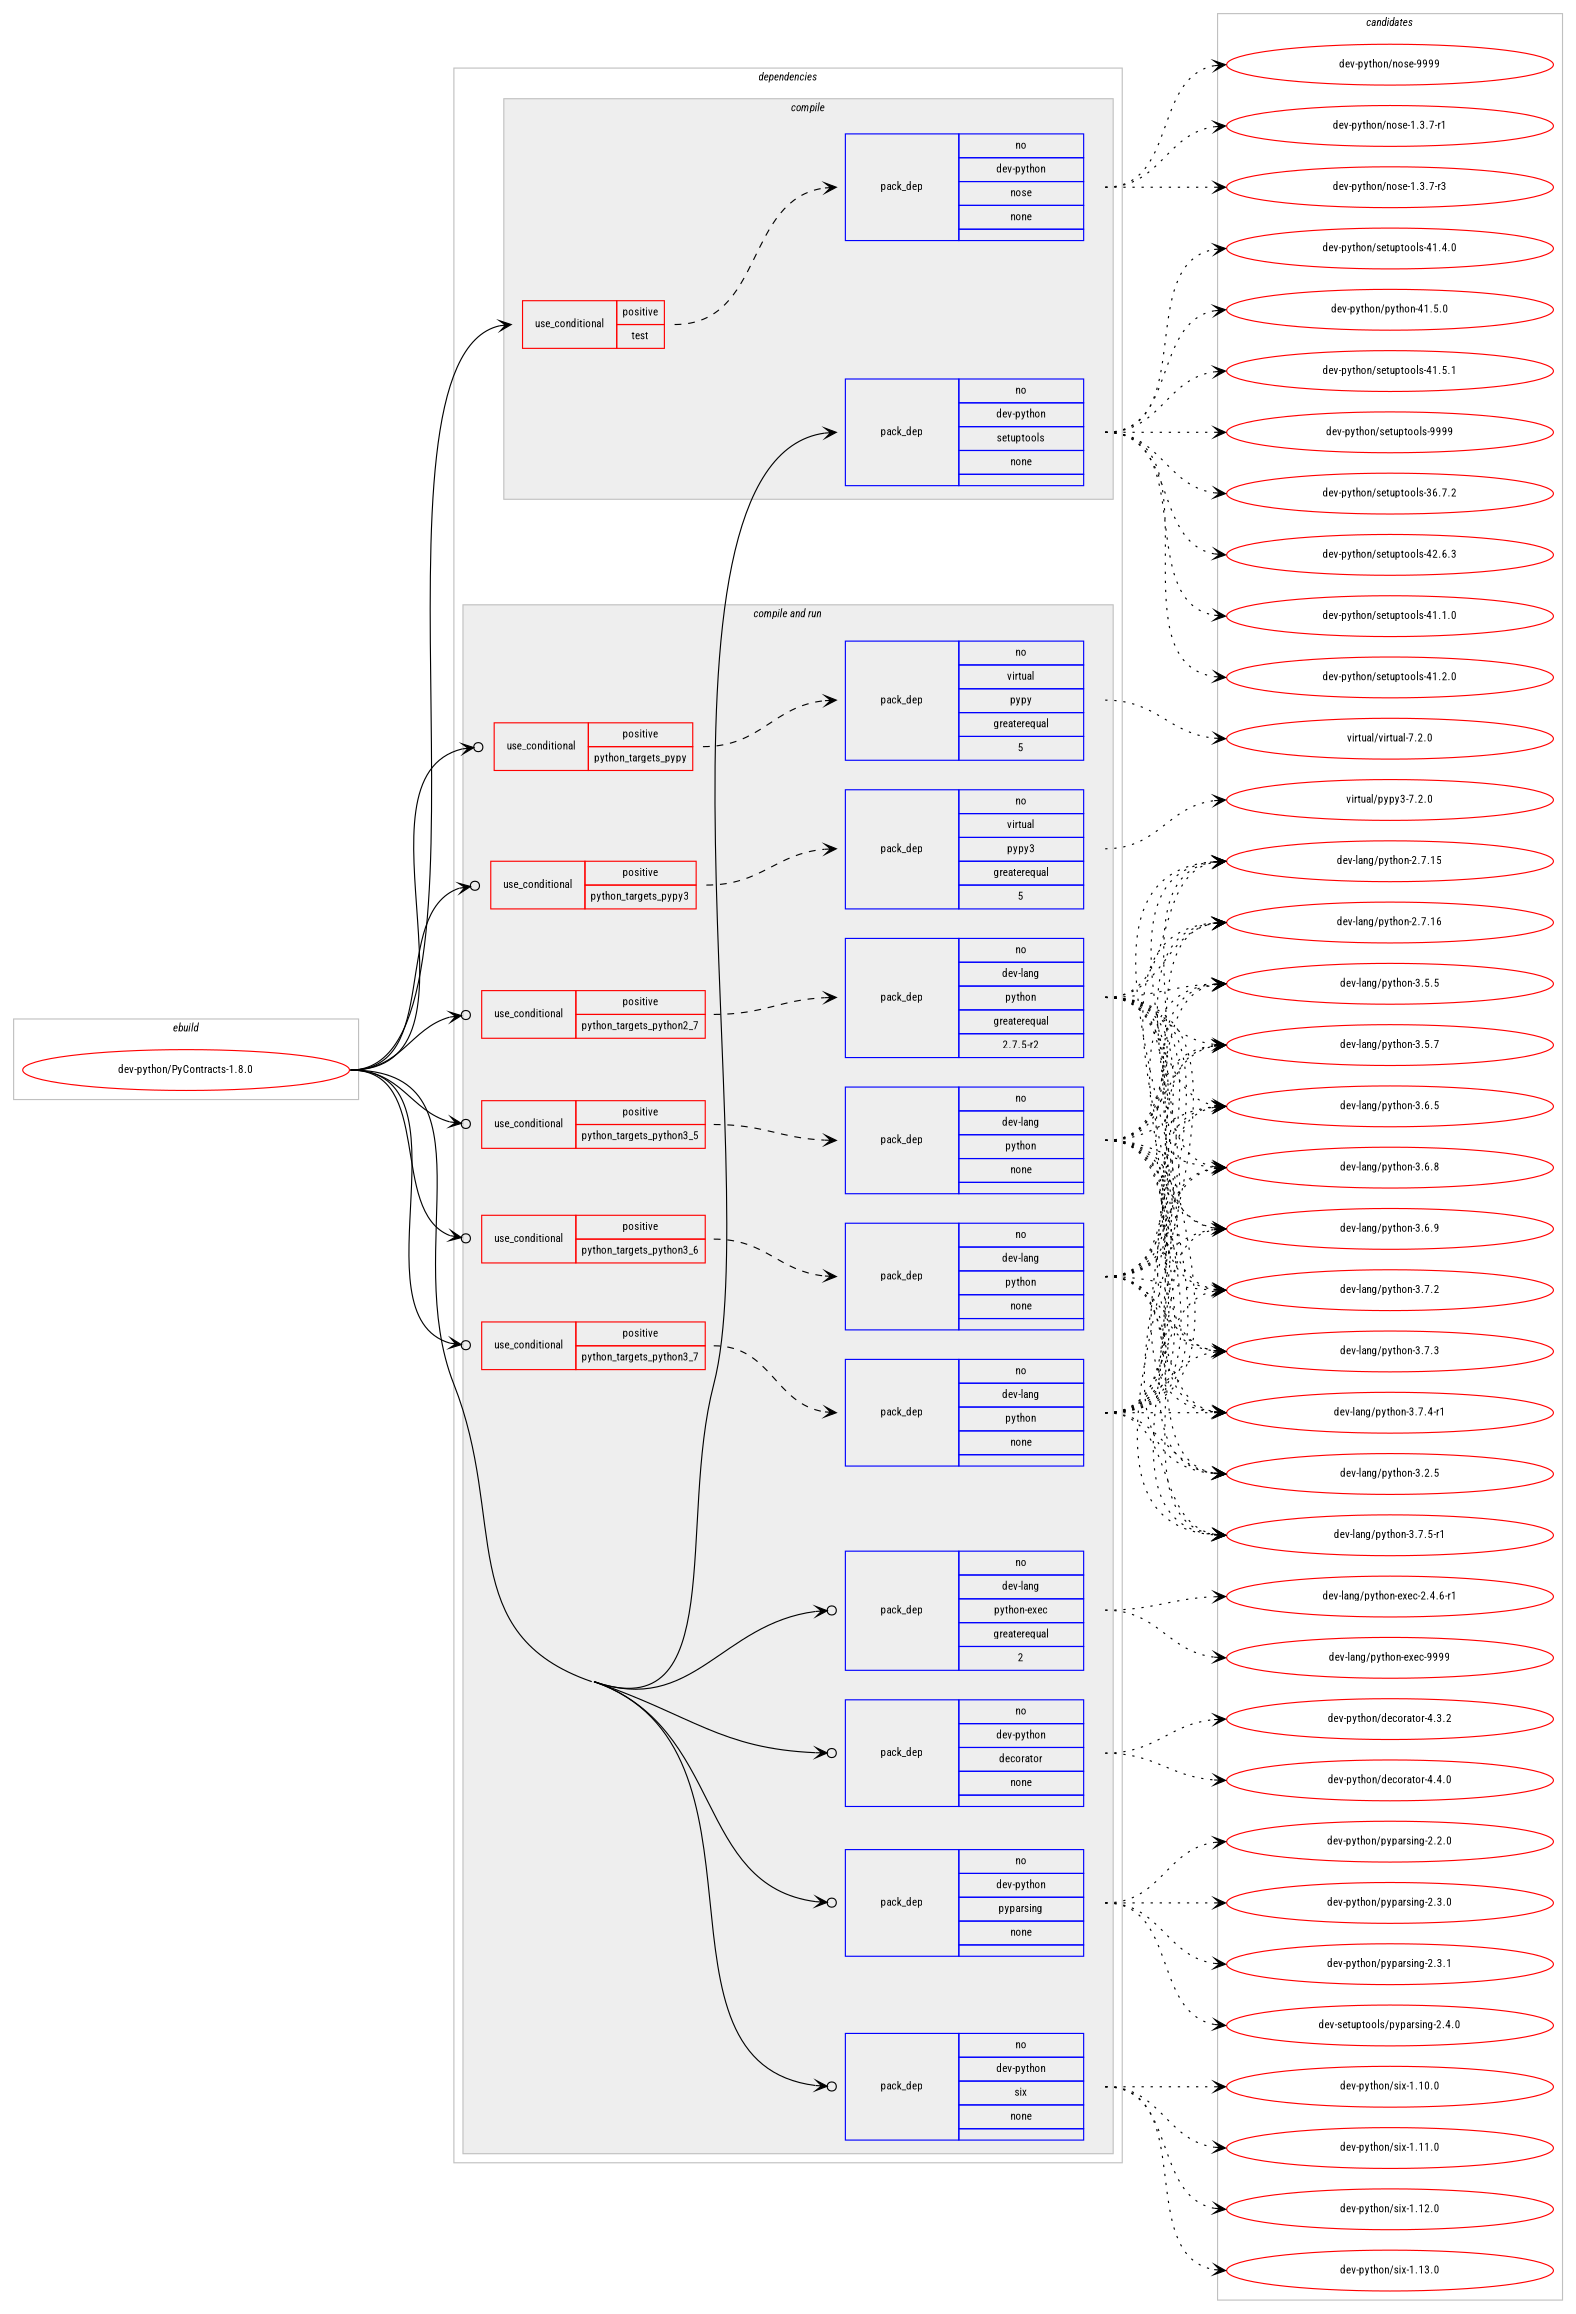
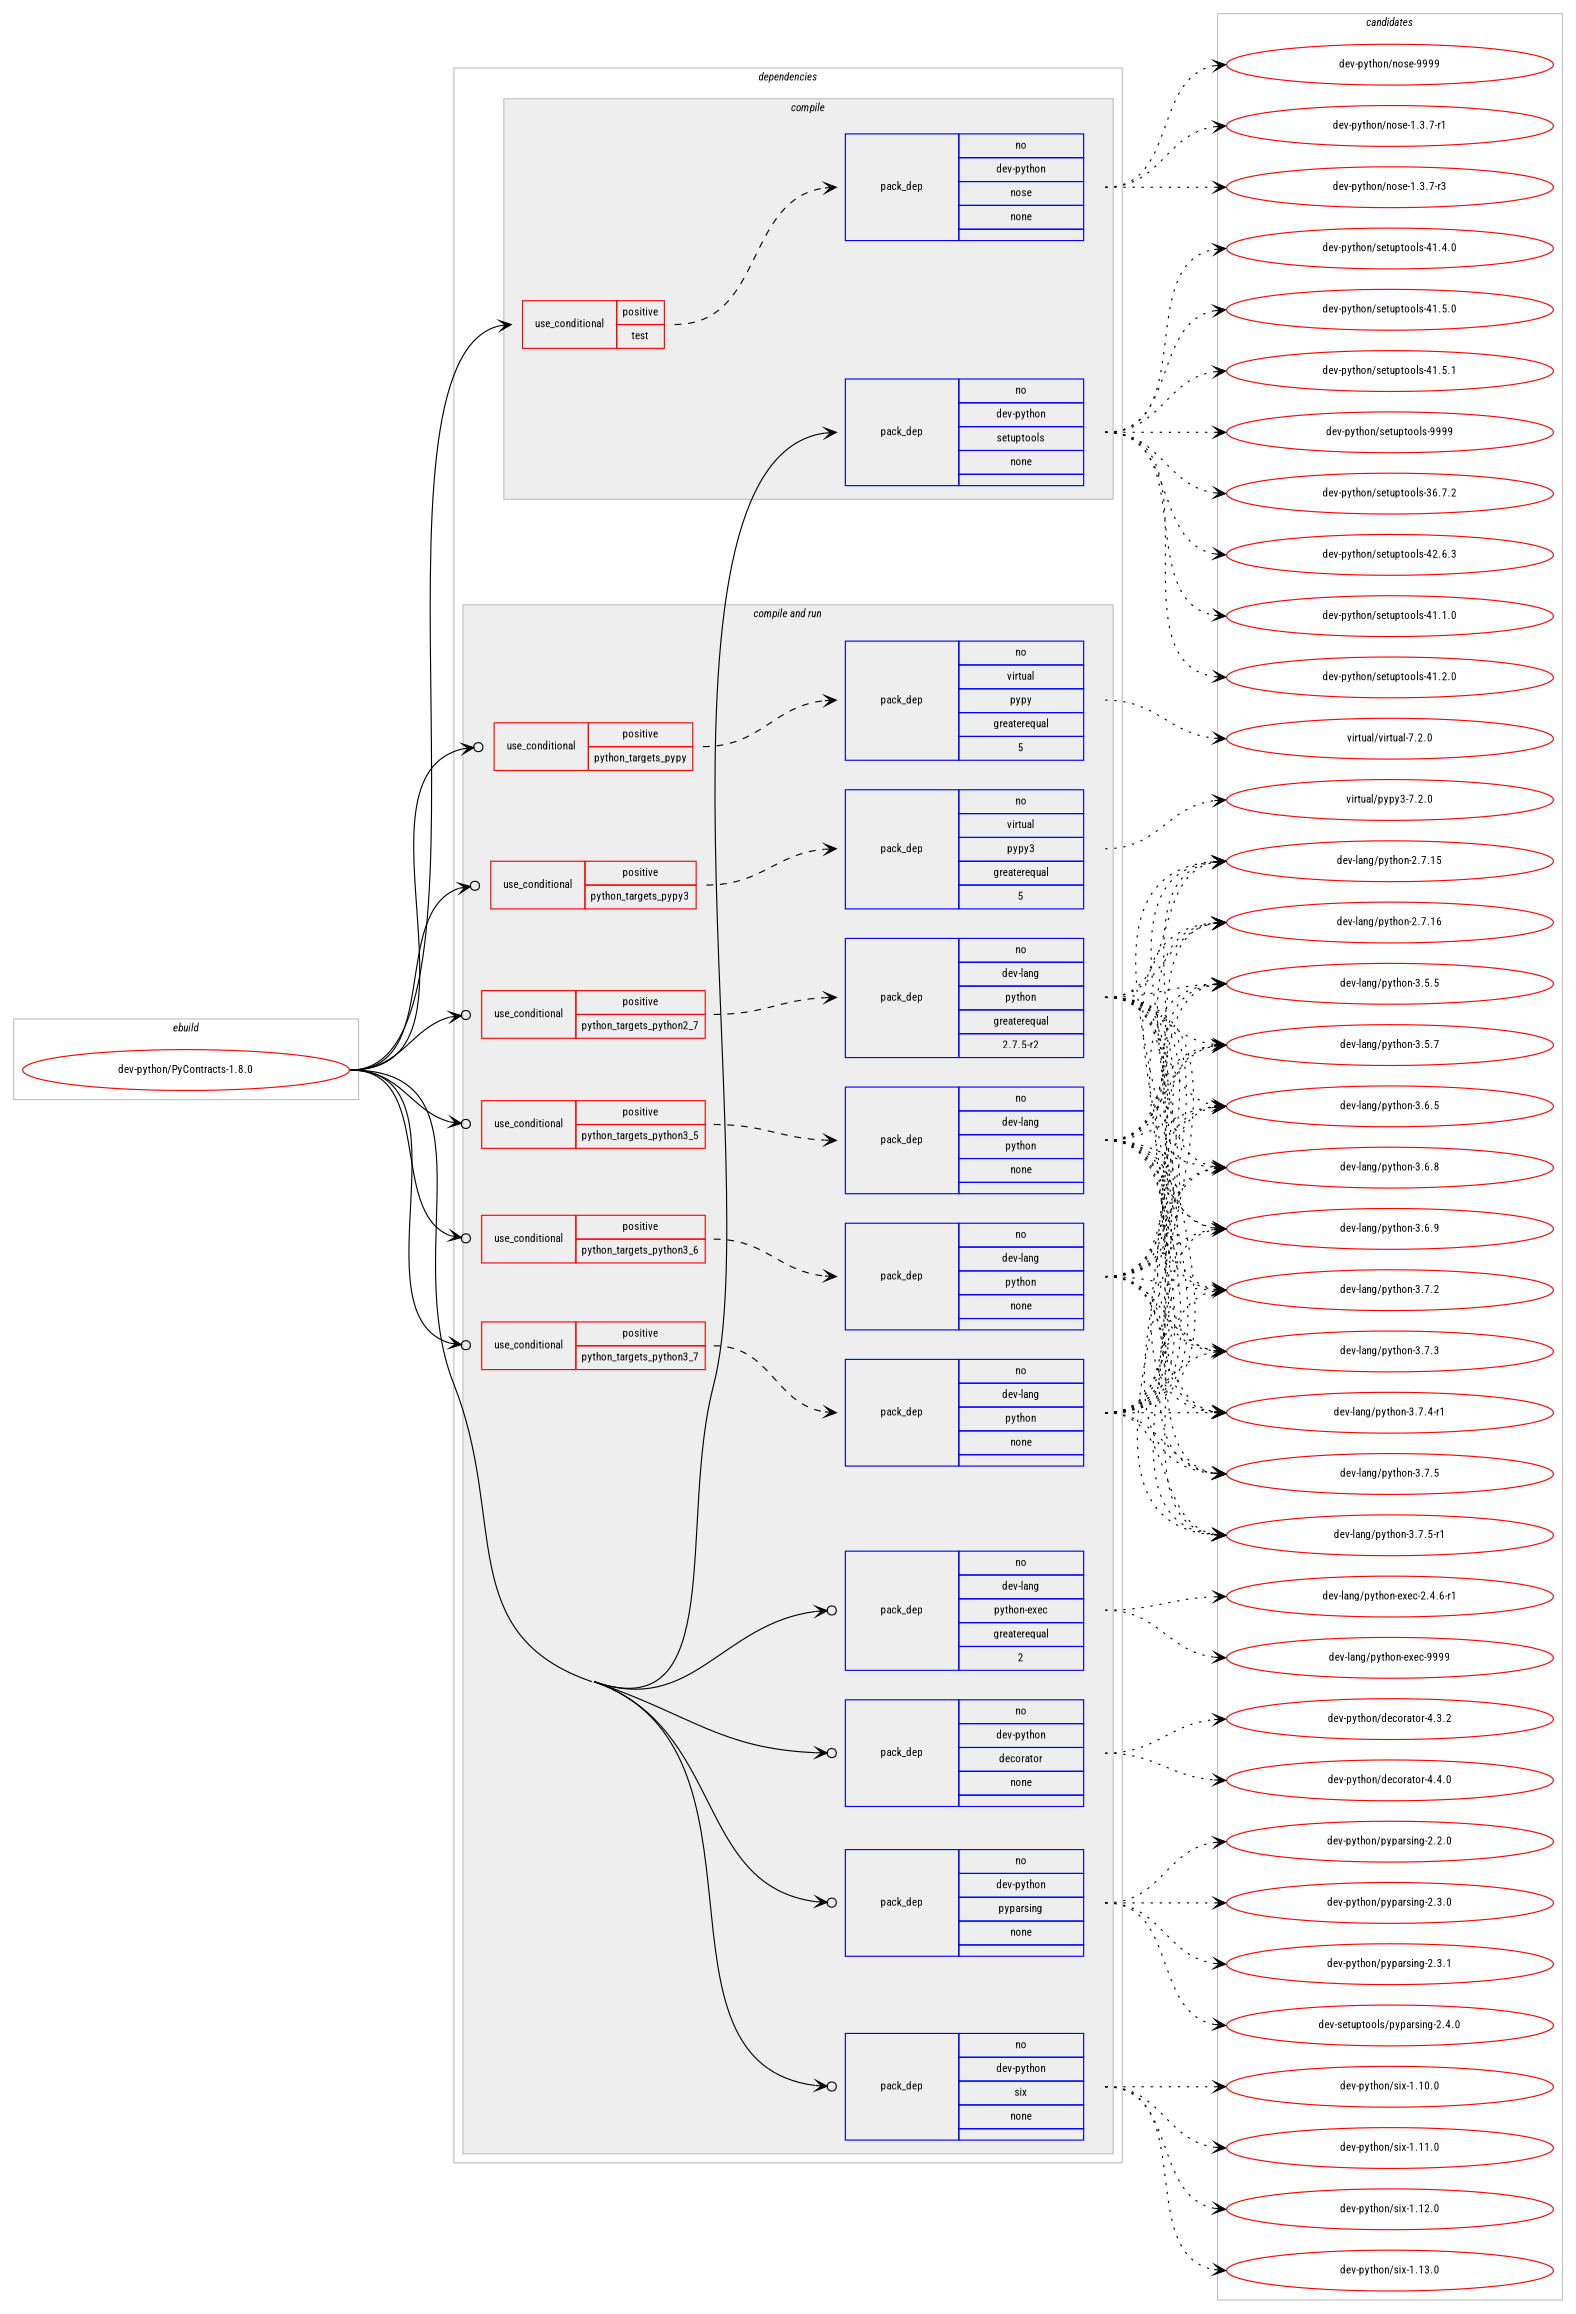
node "dev-python/python-41.5.0": label "dev-python/python-41.5.0" -> "dev-python/setuptools-41.5.0"
node "dev-lang/python-3.2.5": label "dev-lang/python-3.2.5" -> "dev-lang/python-3.7.5"
